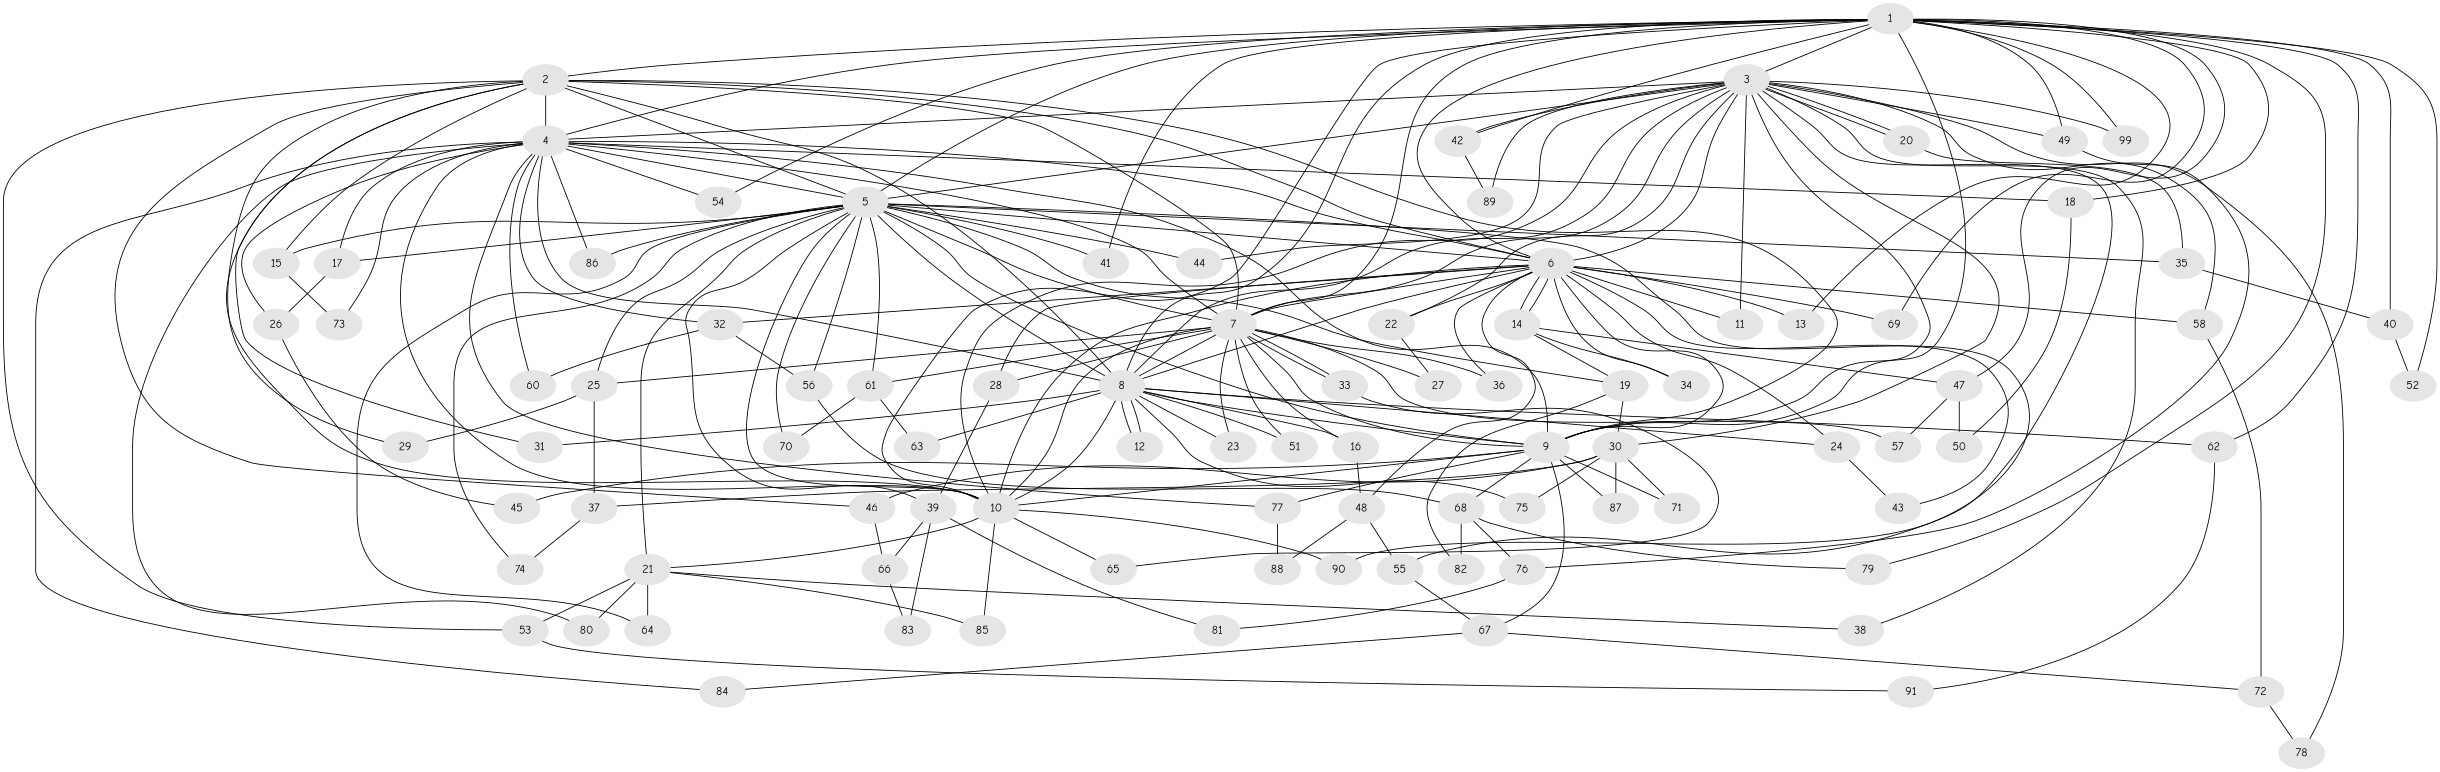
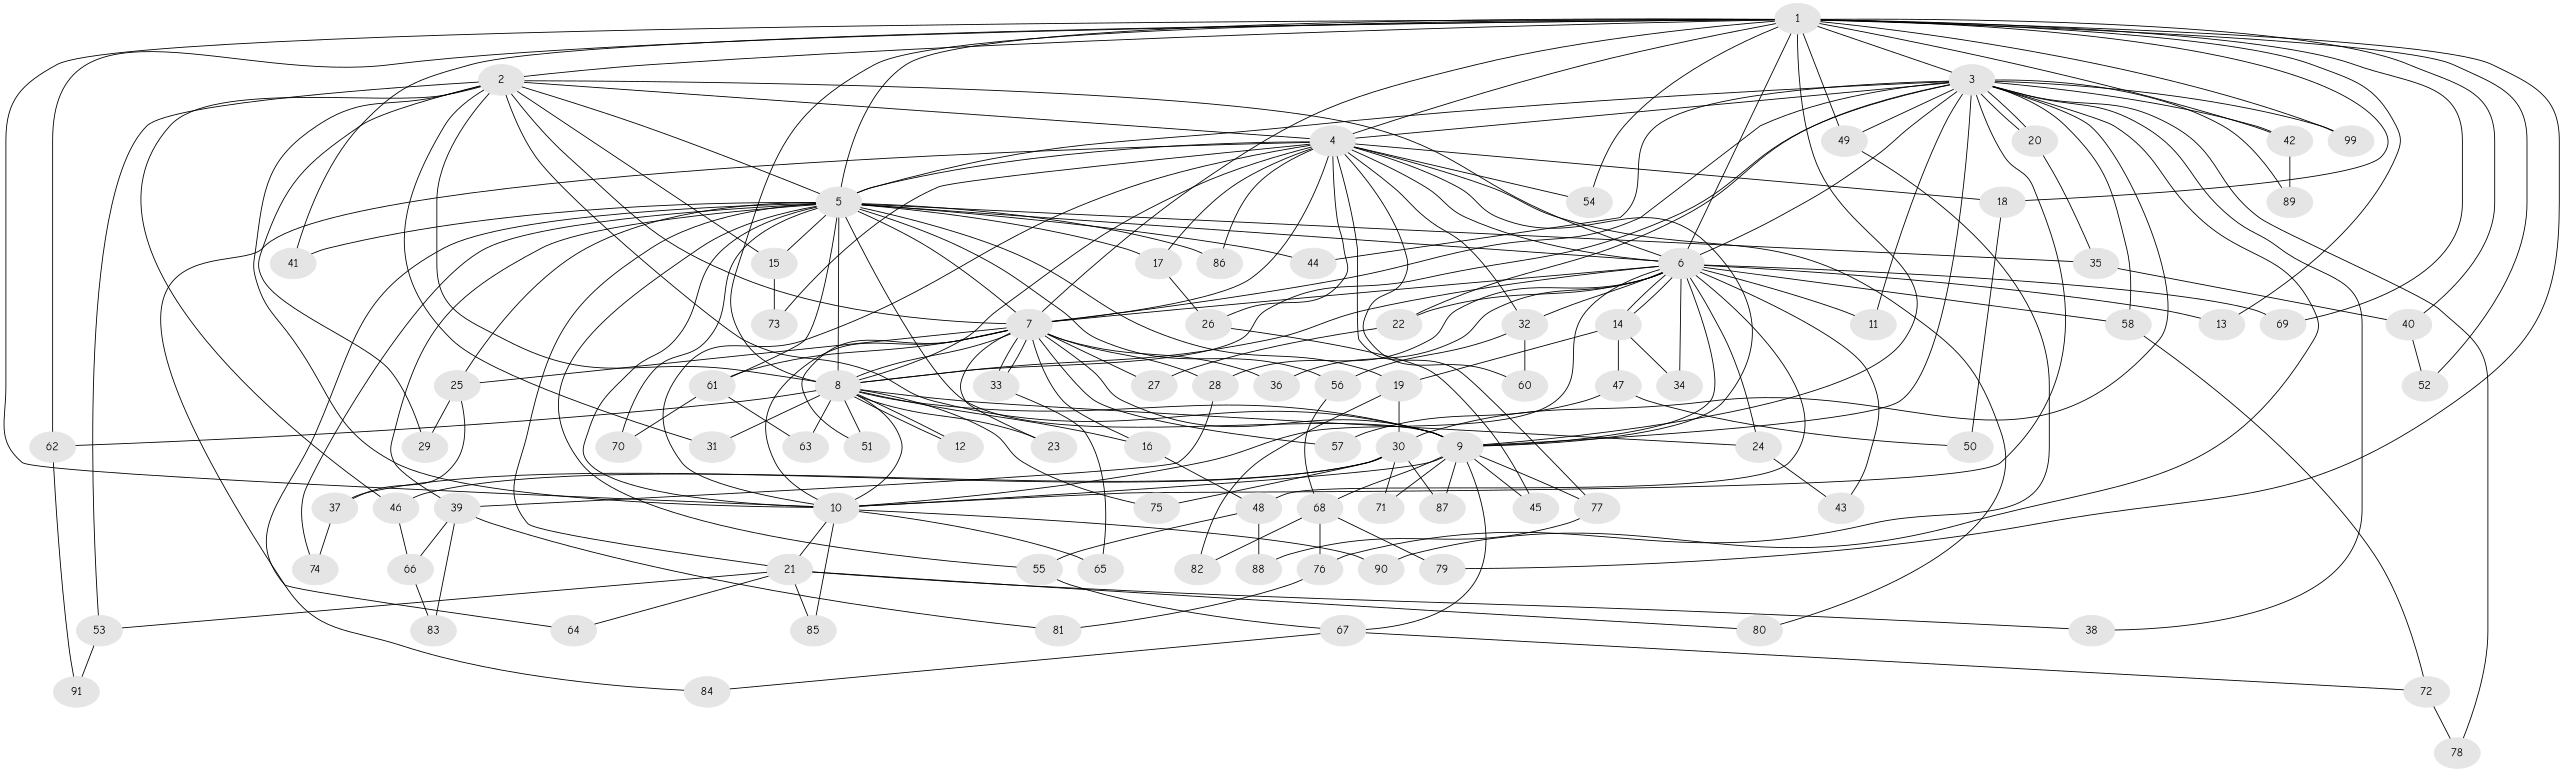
edge "1" -- "47": removed
